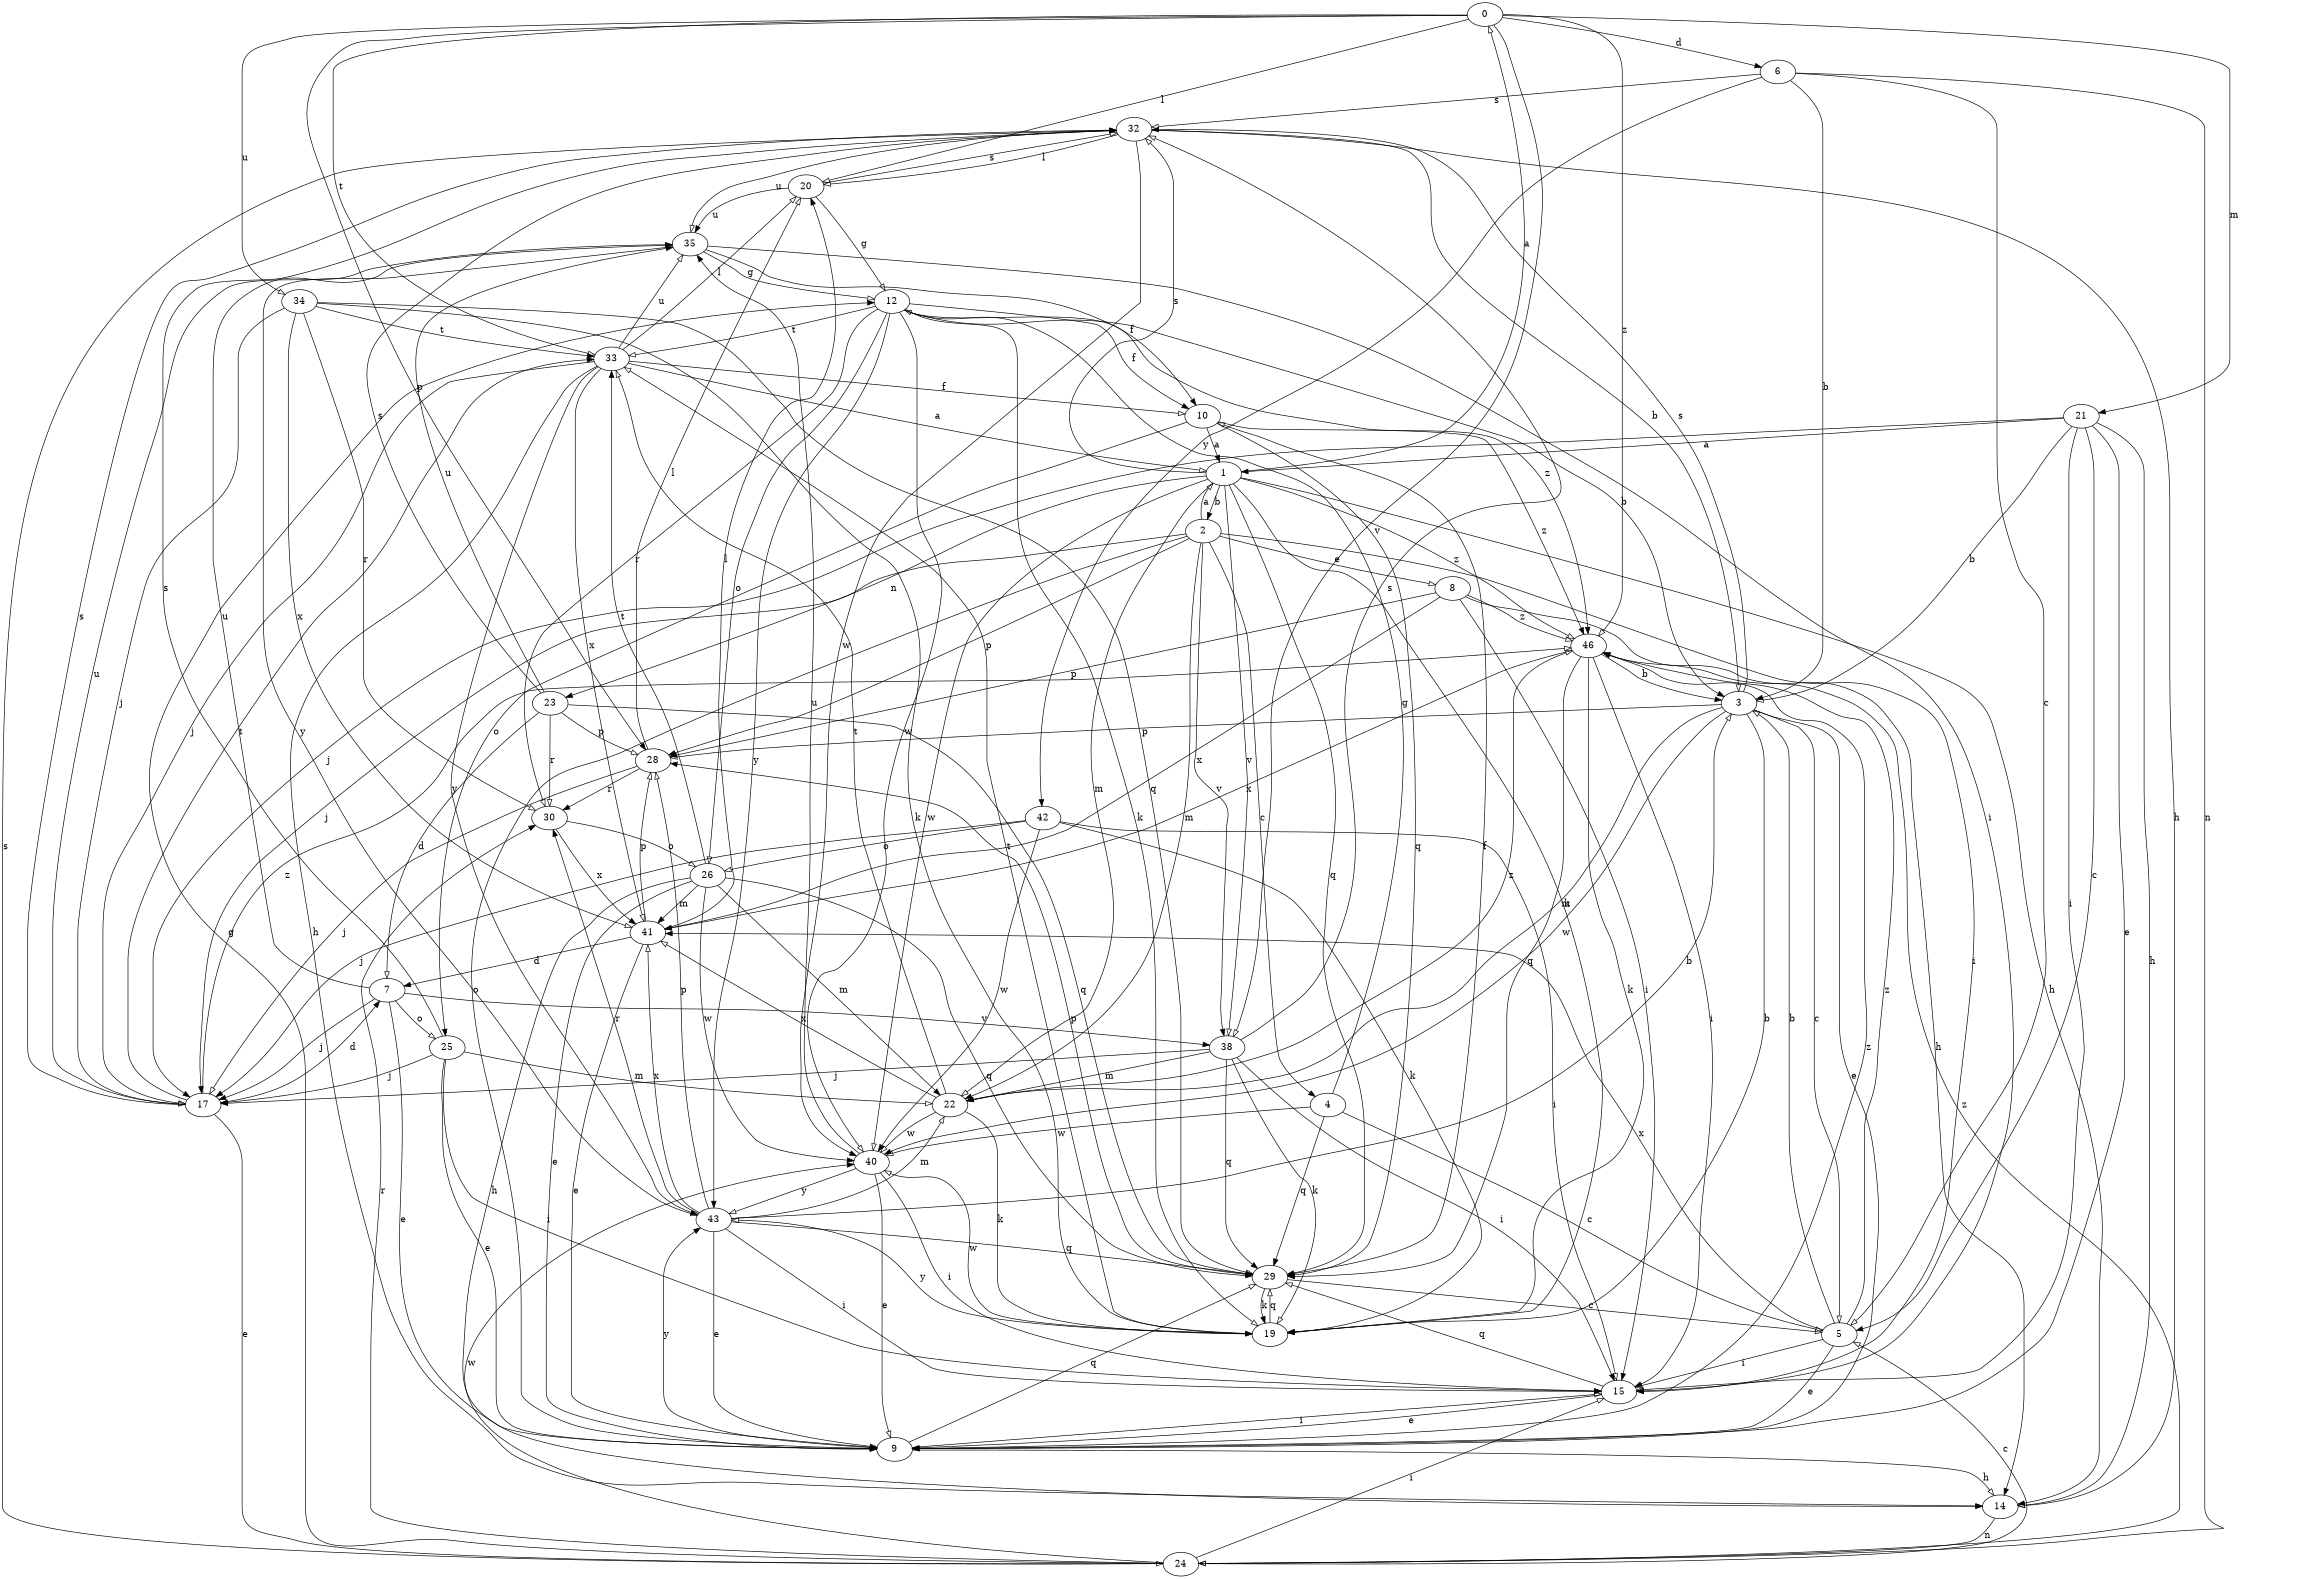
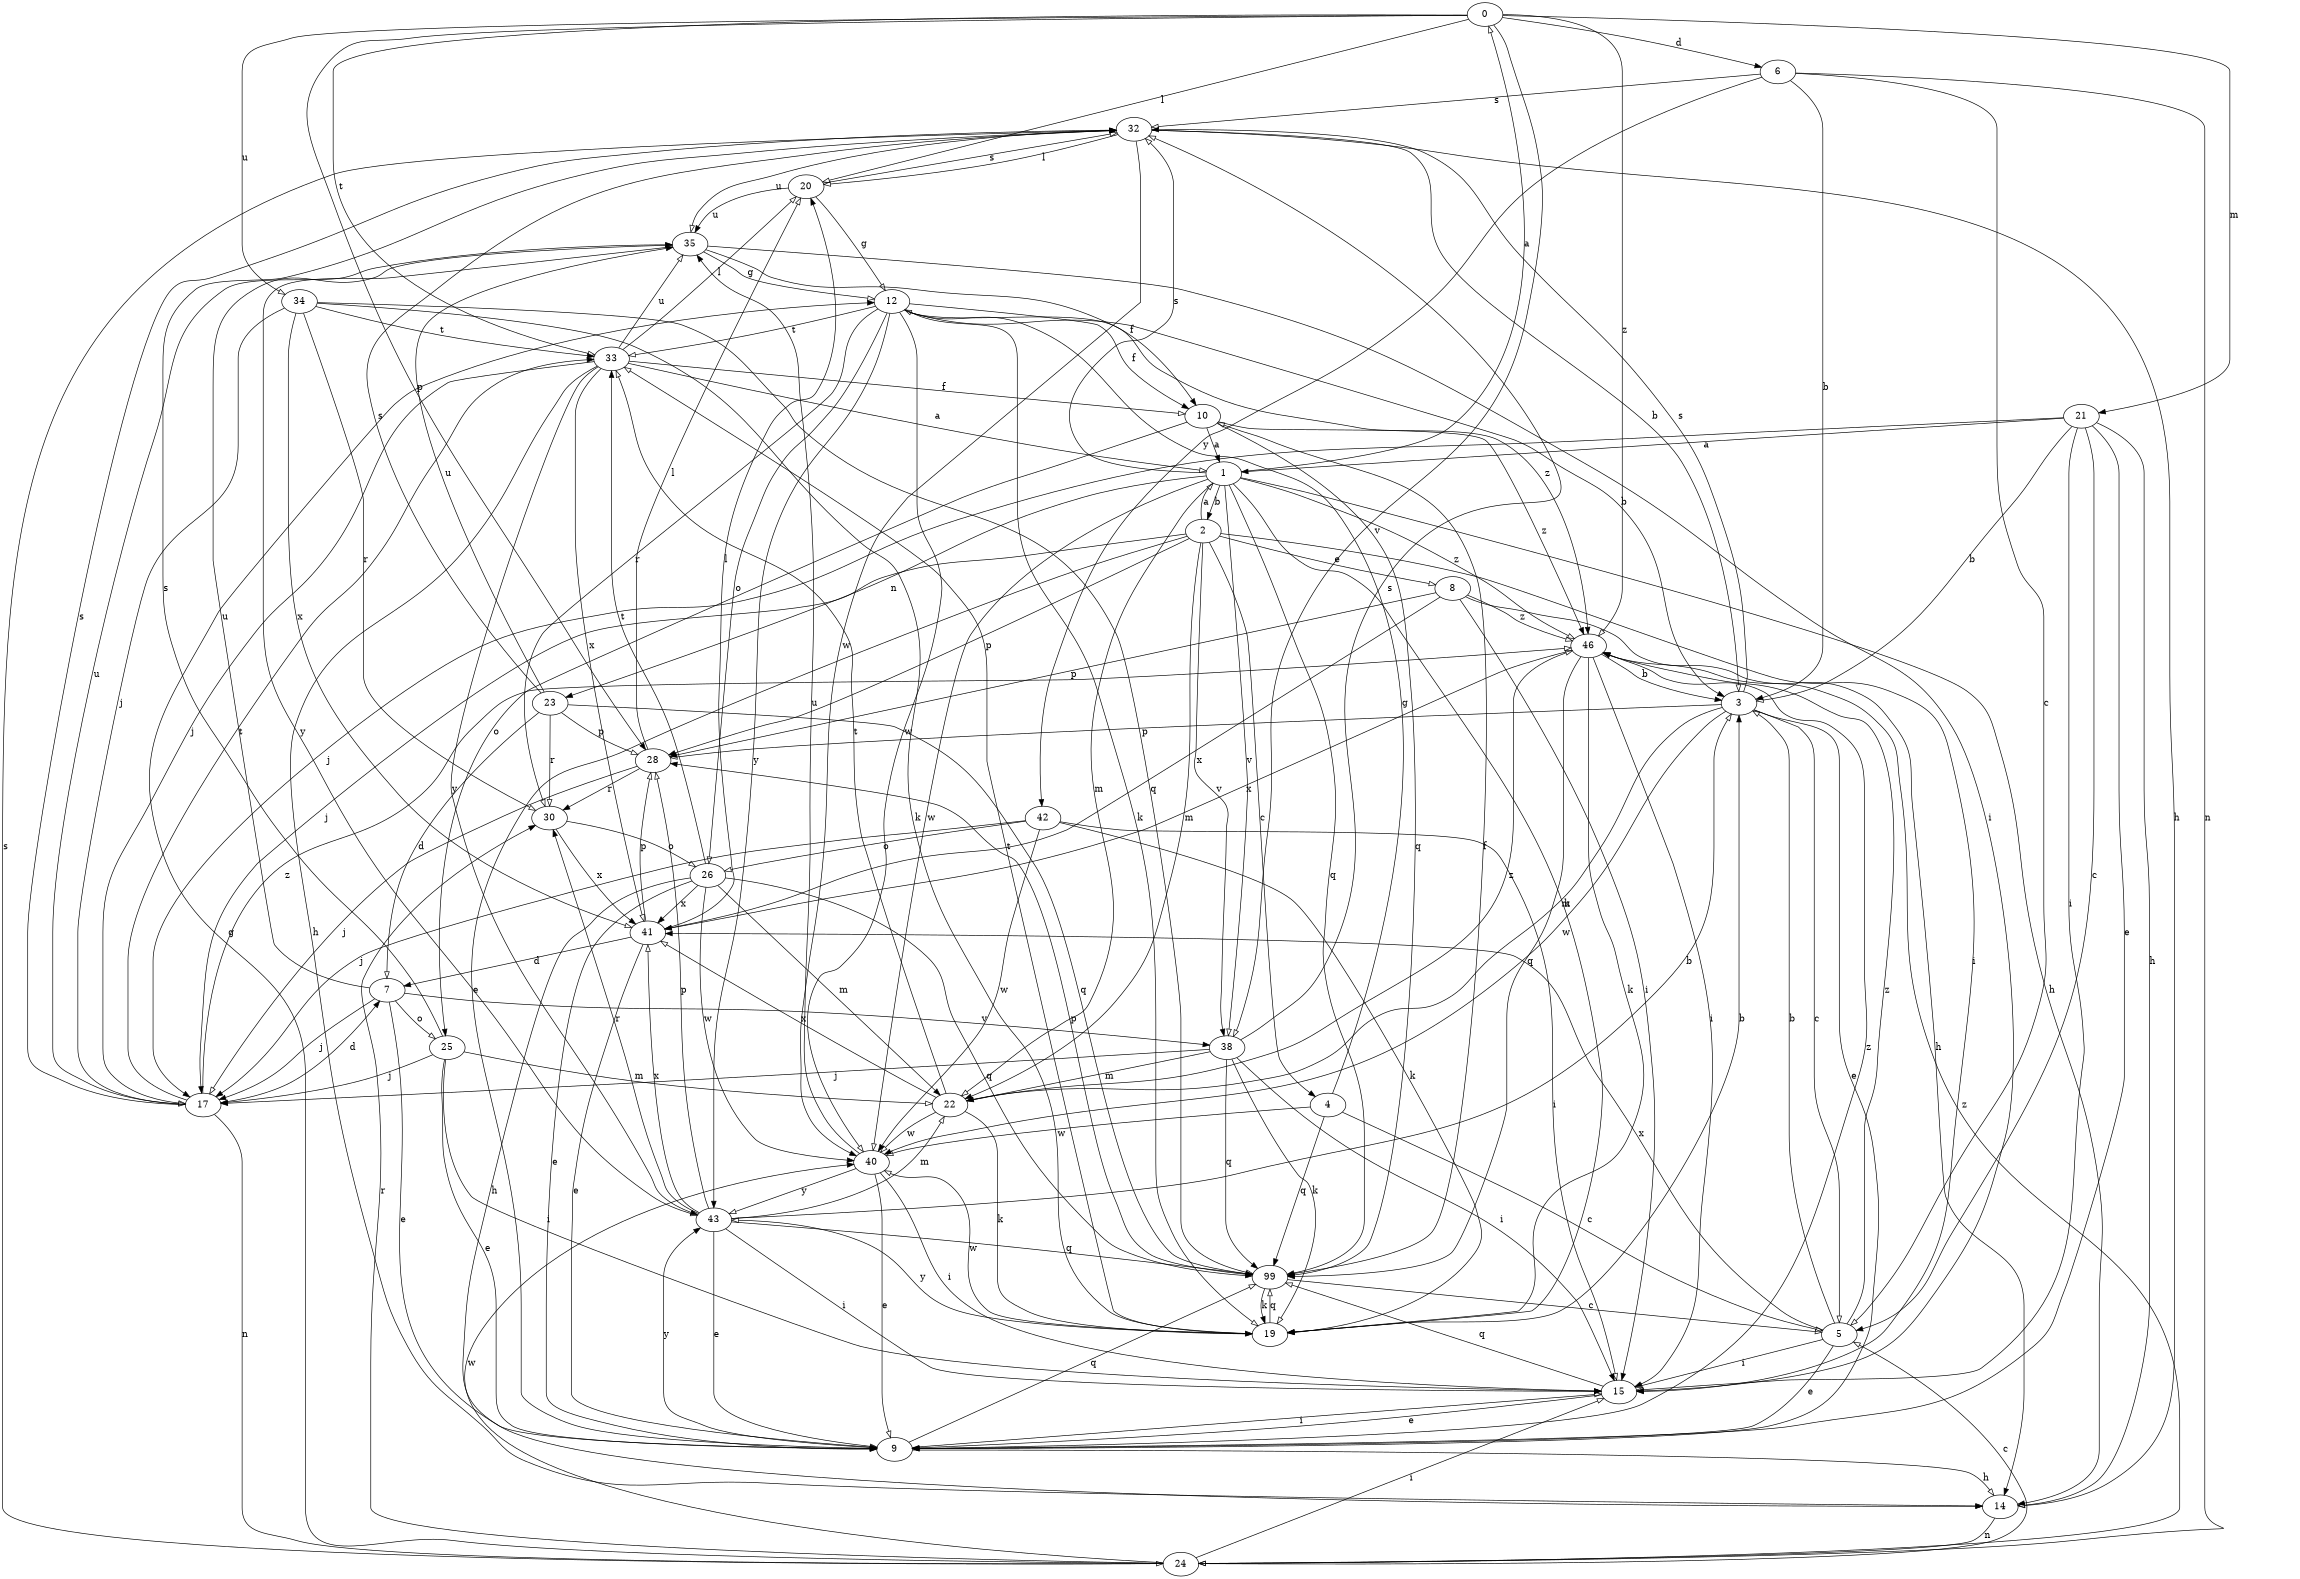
edge "26" -> "41": label "m" -> "x"
edge "2" -> "9": label "o" -> "e"
edge "3" -> "19": reversed
node "29": label "29" -> "99"
edge "17" -> "24": label "e" -> "n"
